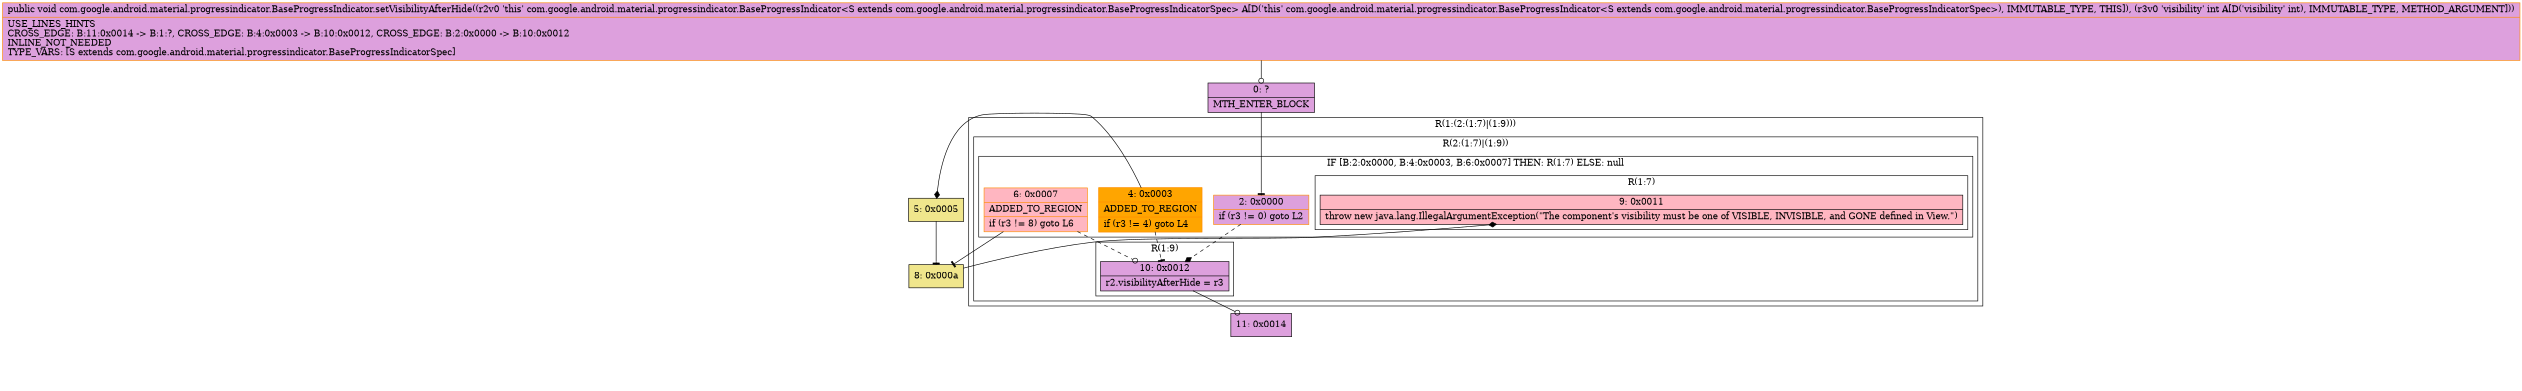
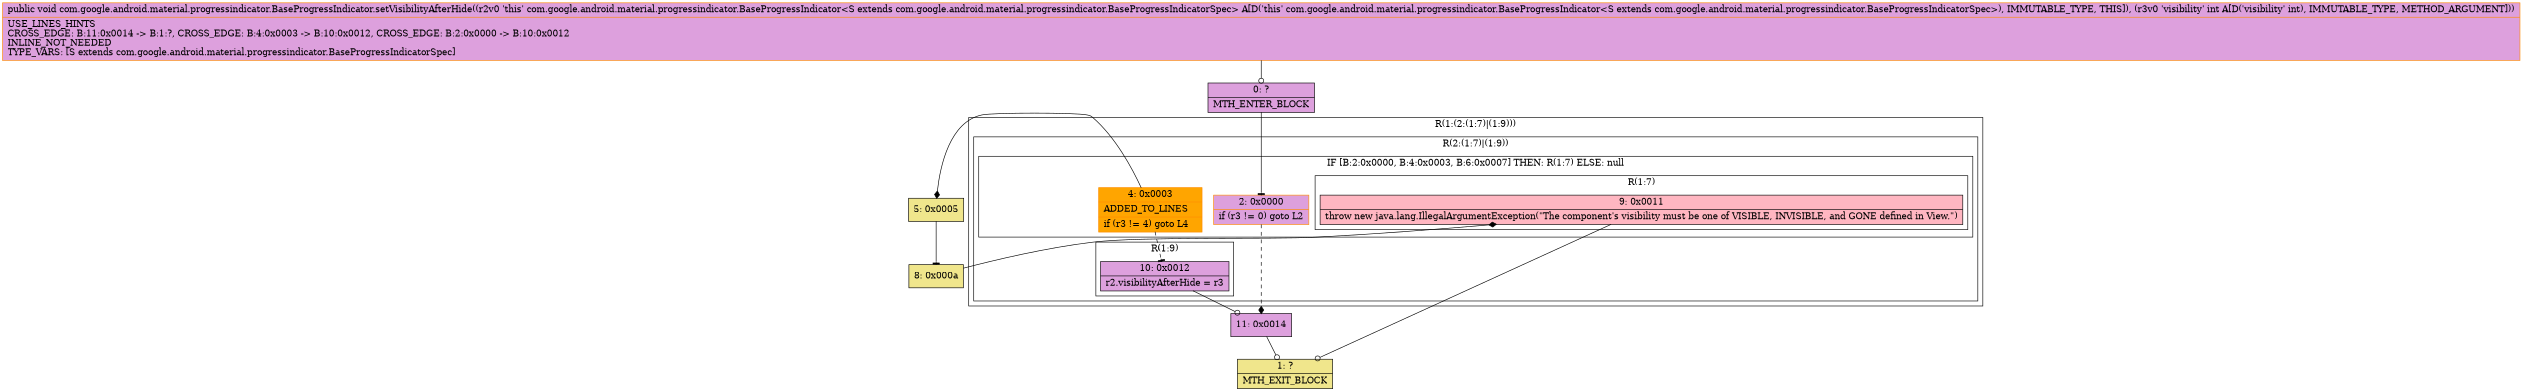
node "4: 0x0003": text "ADDED_TO_REGION" -> "ADDED_TO_LINES"
node "6: 0x0007": removed
edge "2: 0x0000" -> "10: 0x0012": now "2: 0x0000" -> "11: 0x0014"
node "1: ?": added
